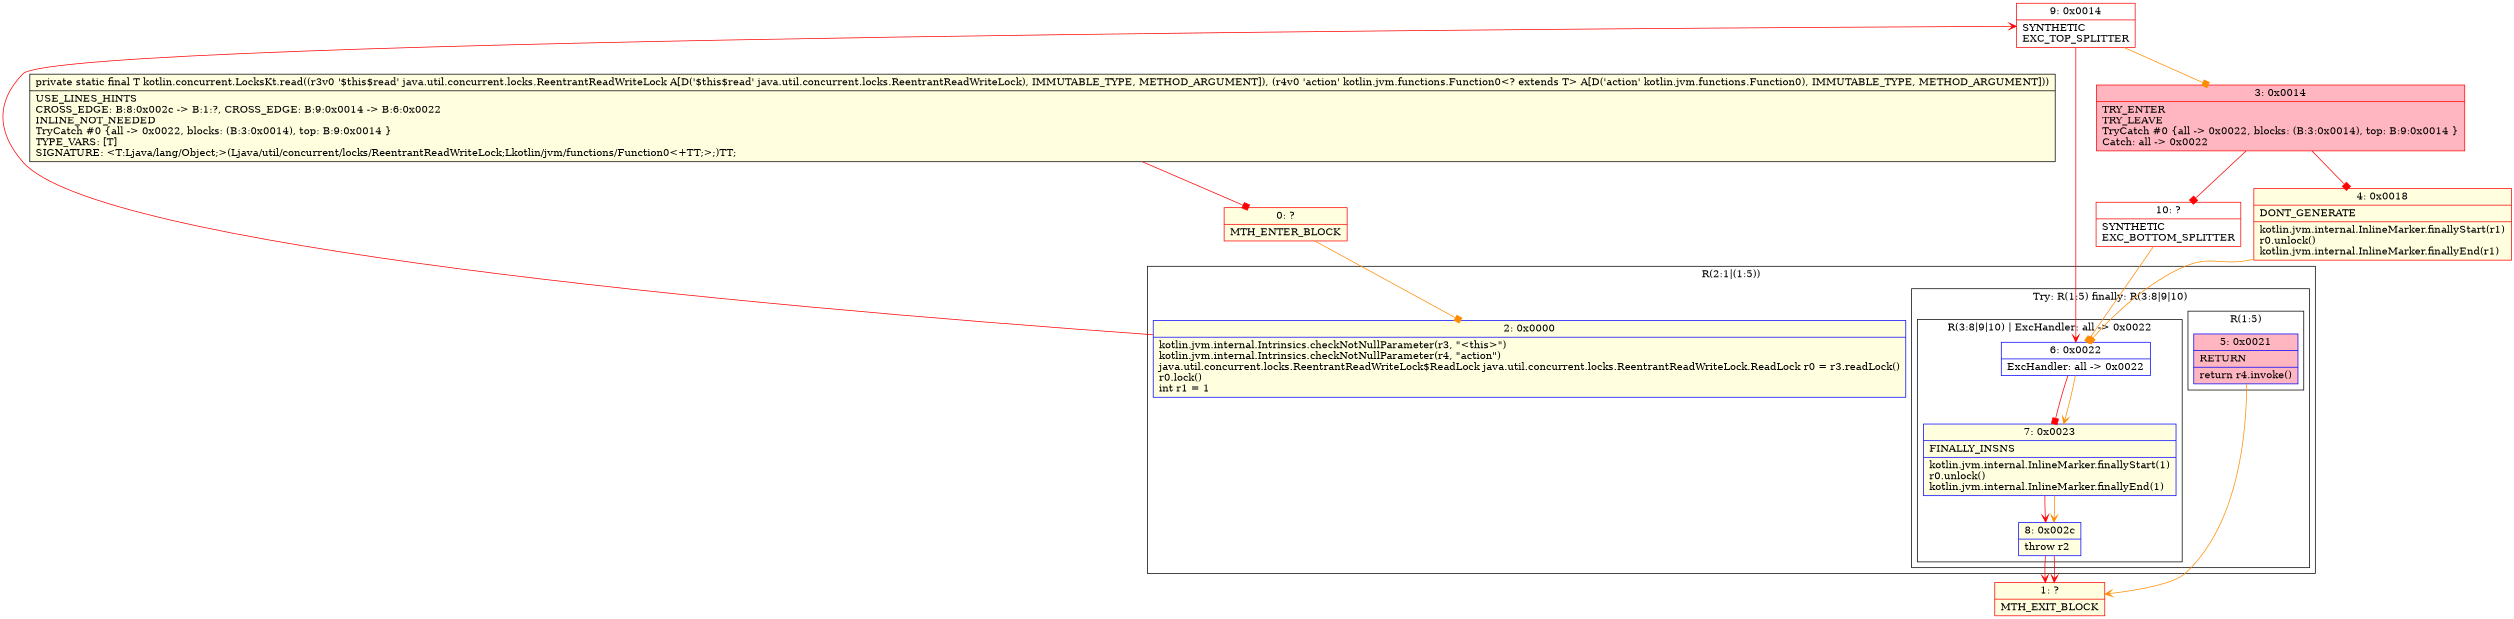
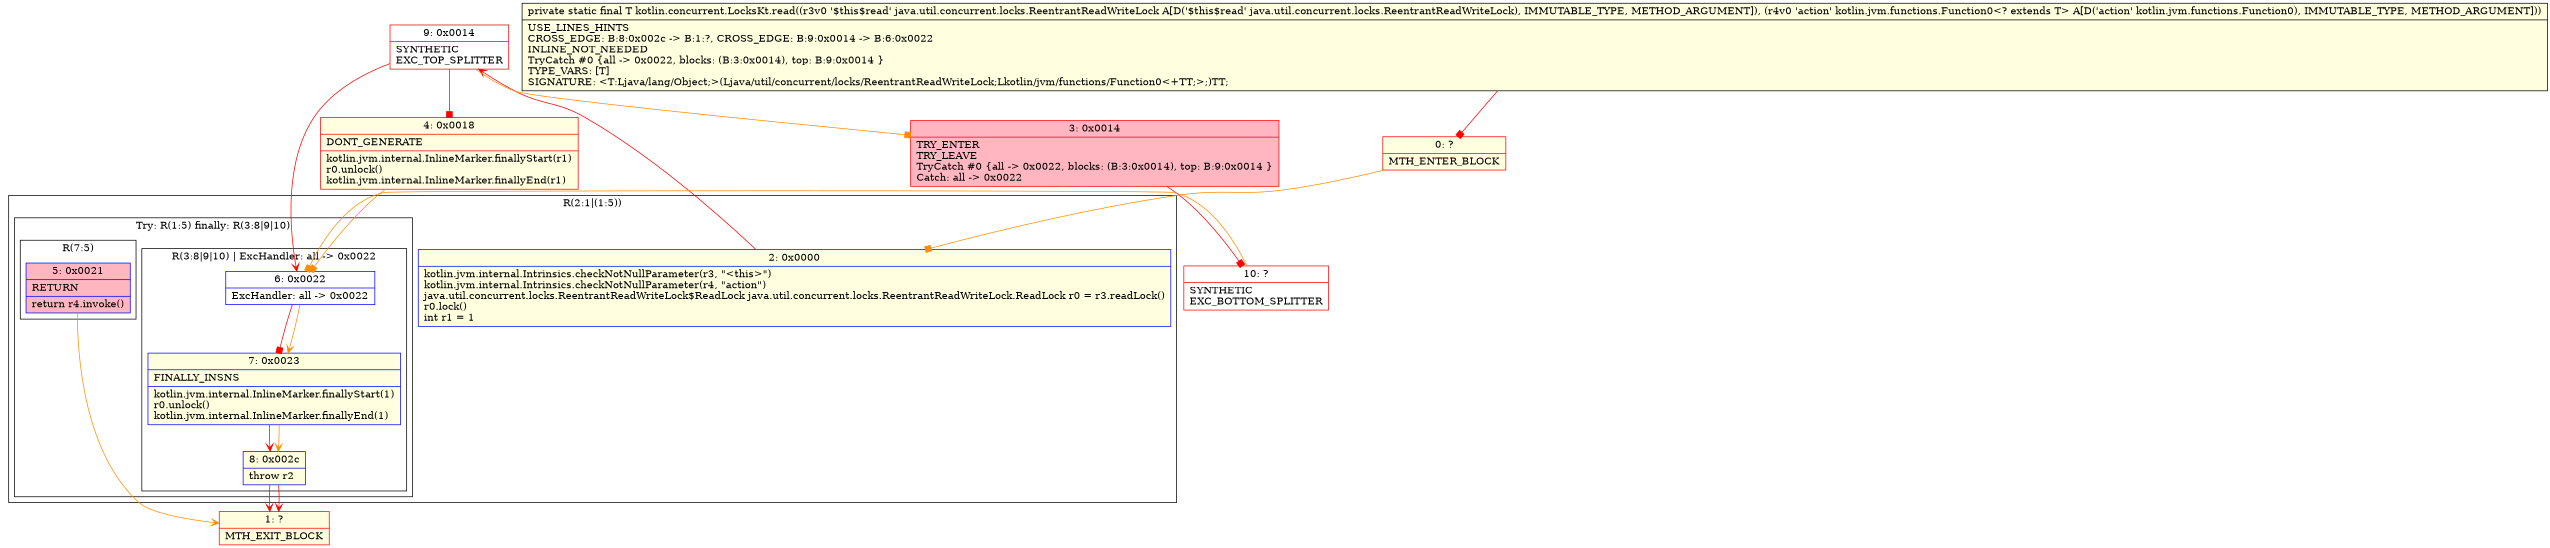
edge "3: 0x0014" -> "4: 0x0018": now "9: 0x0014" -> "4: 0x0018"
cluster "R(1:5)": label "R(1:5)" -> "R(7:5)"
